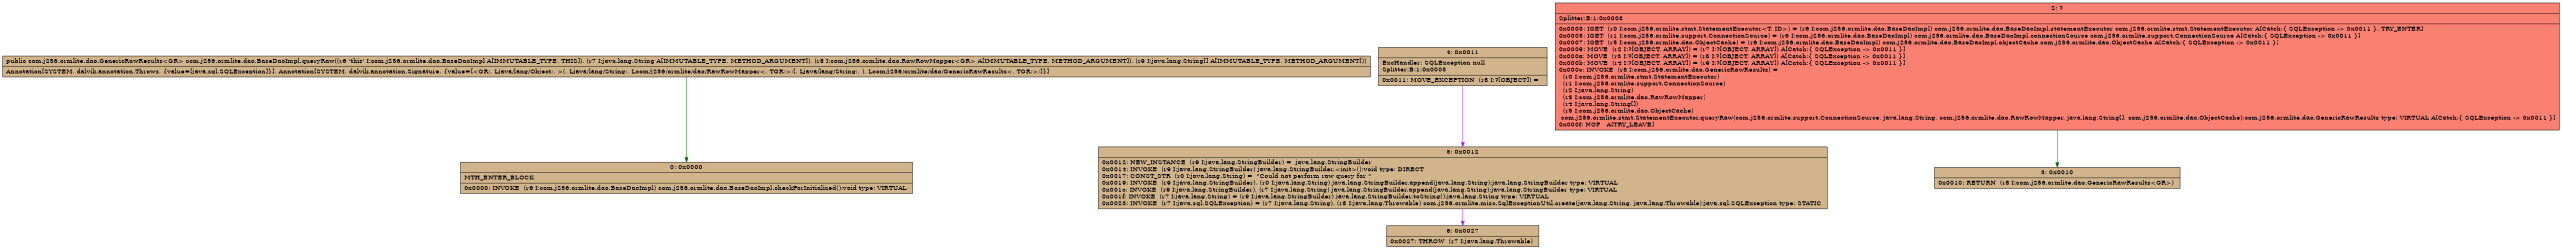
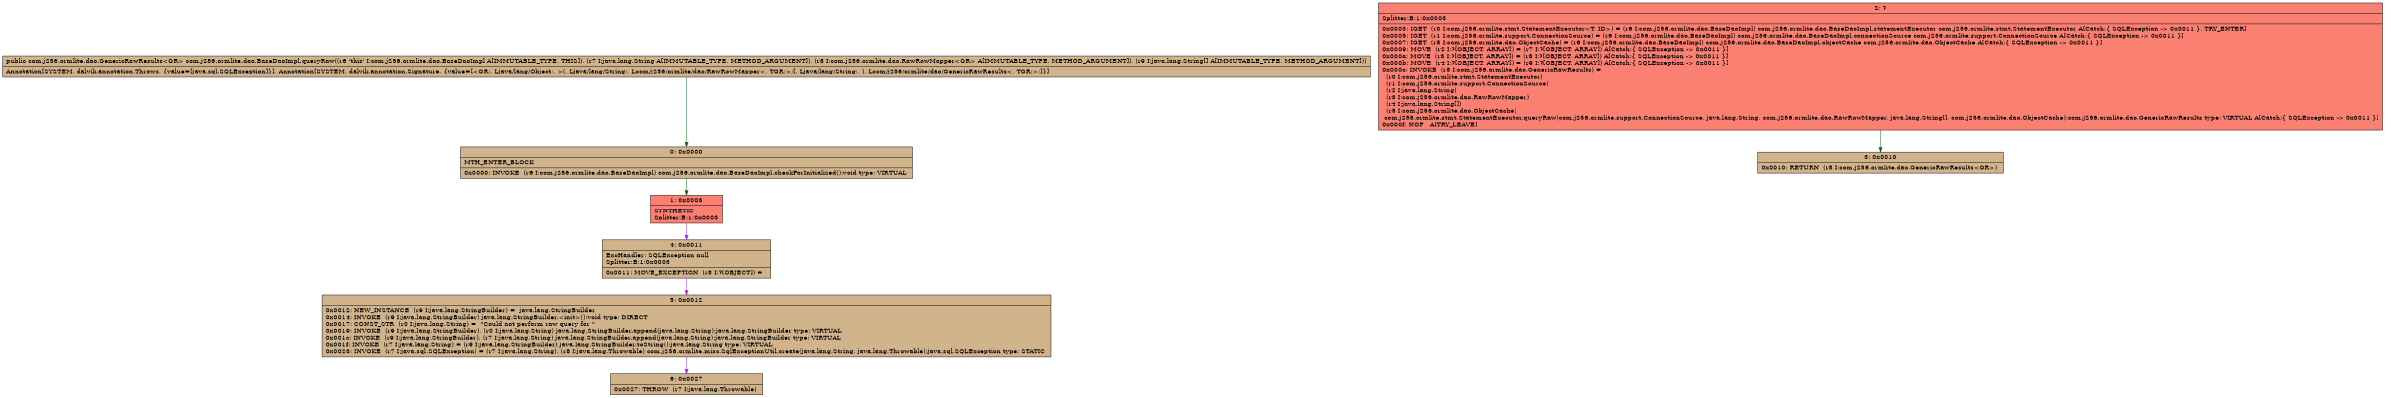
node "1: 0x0003": added
